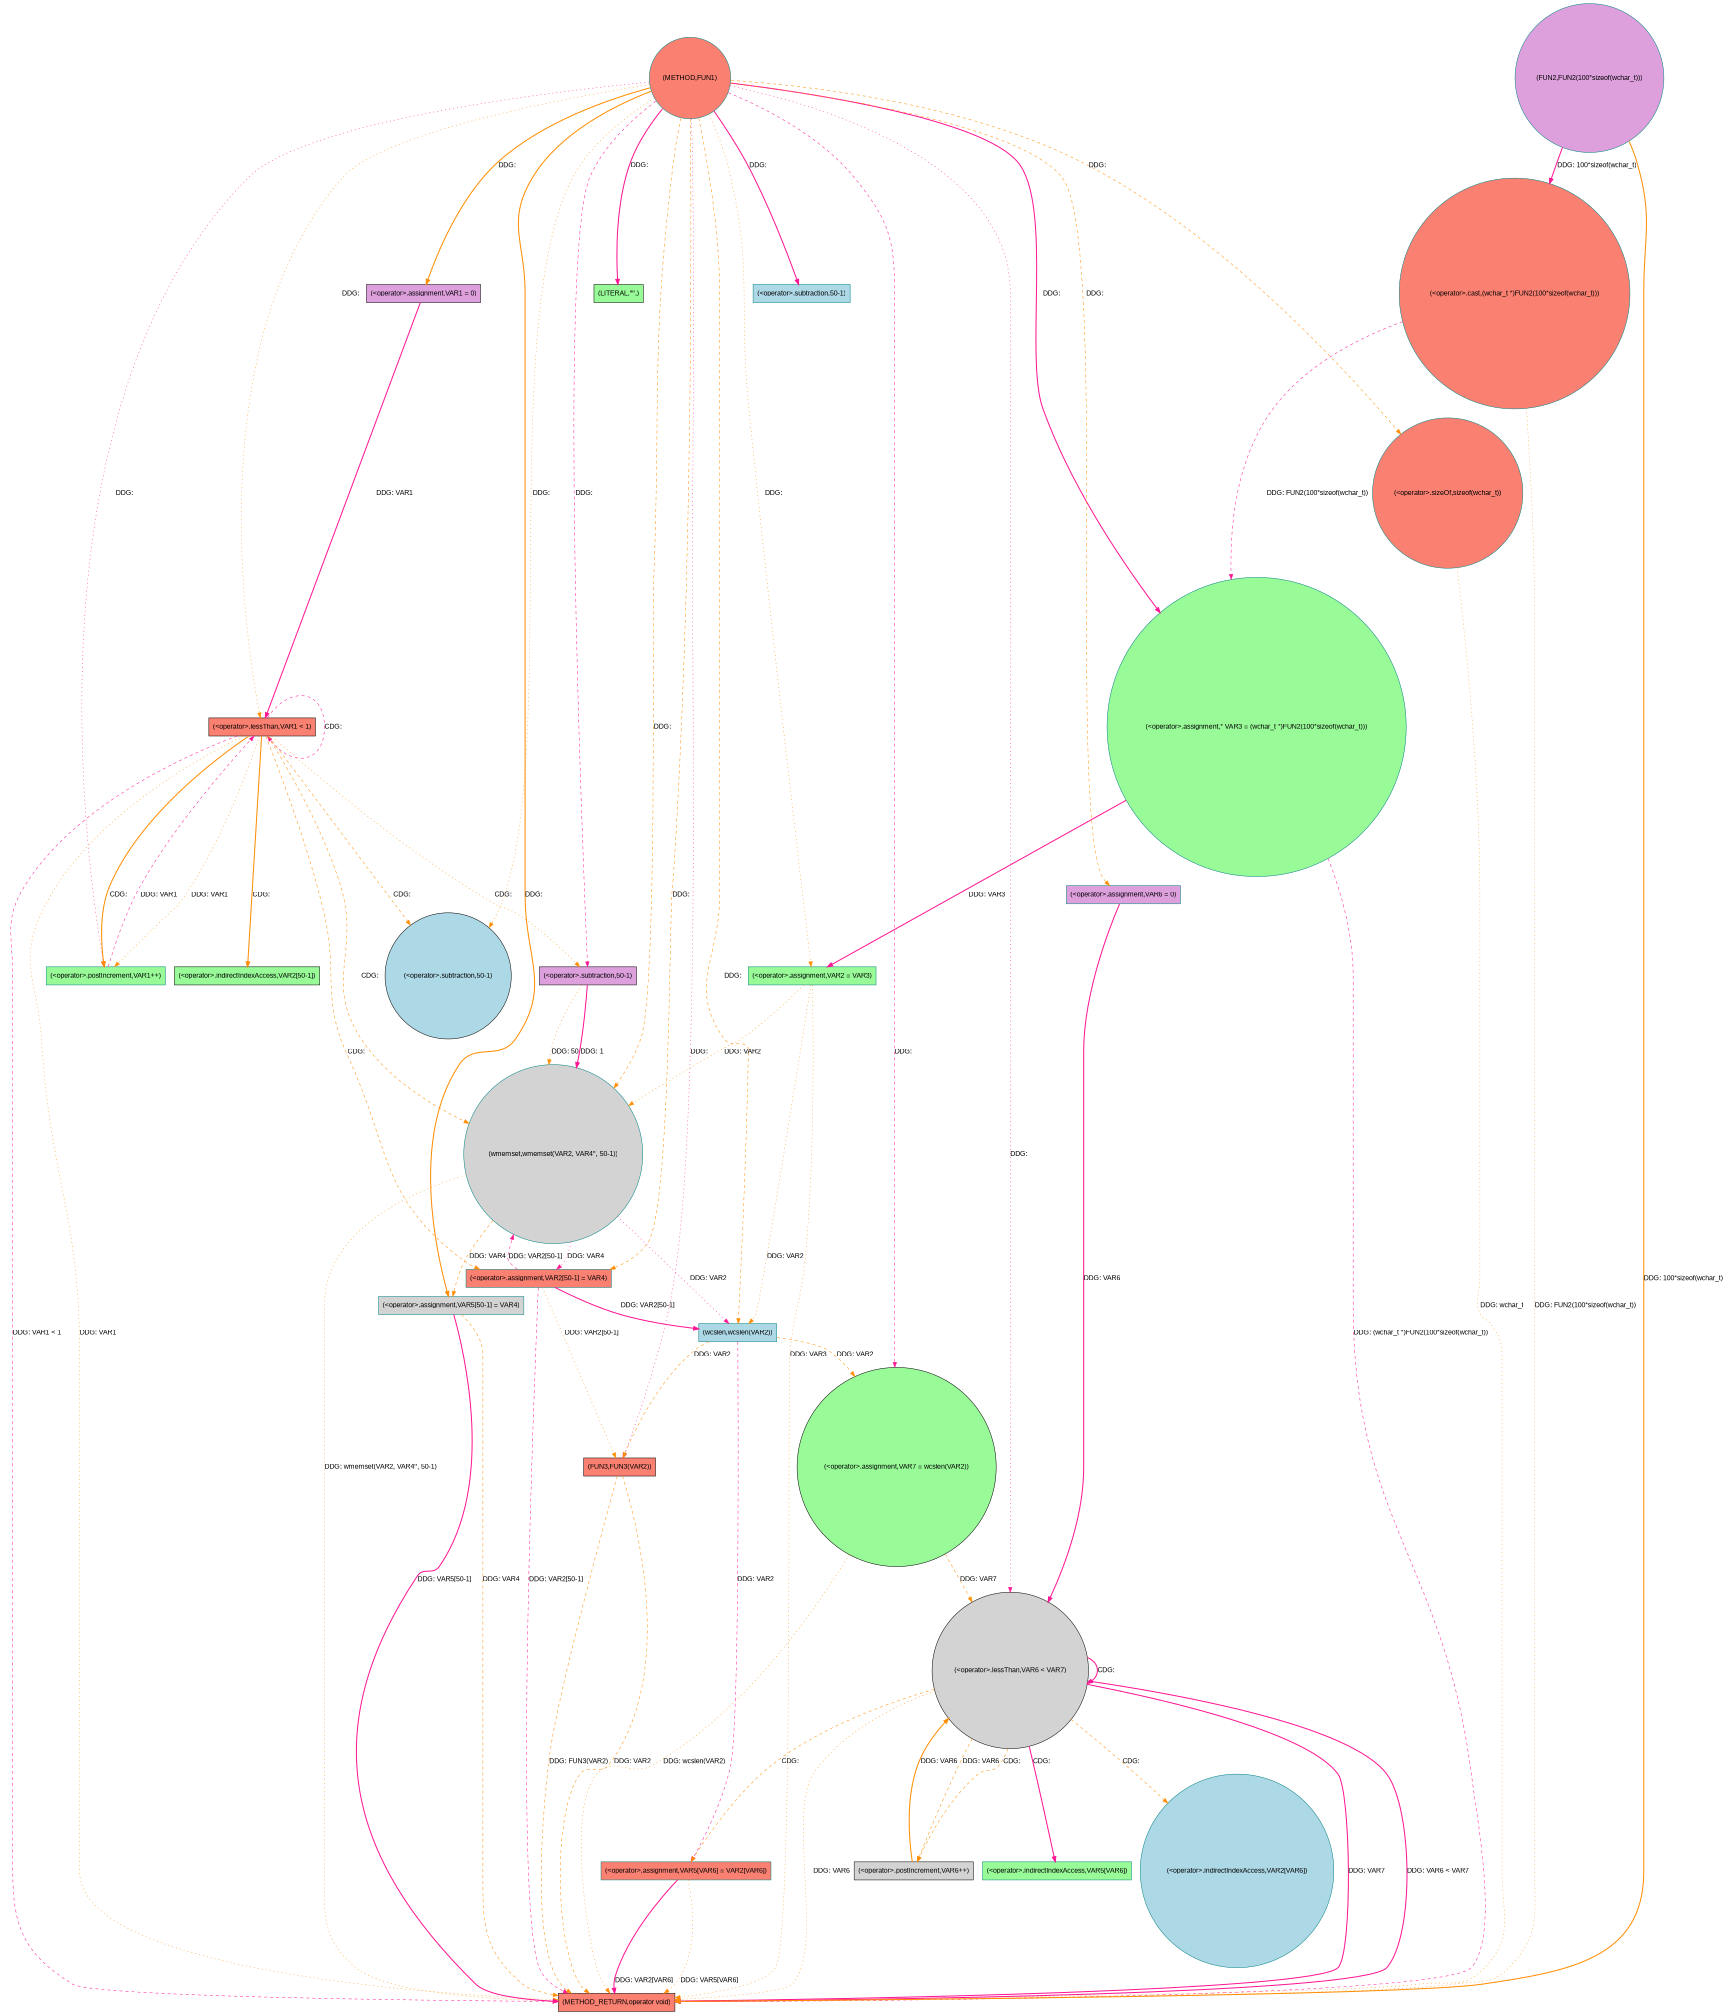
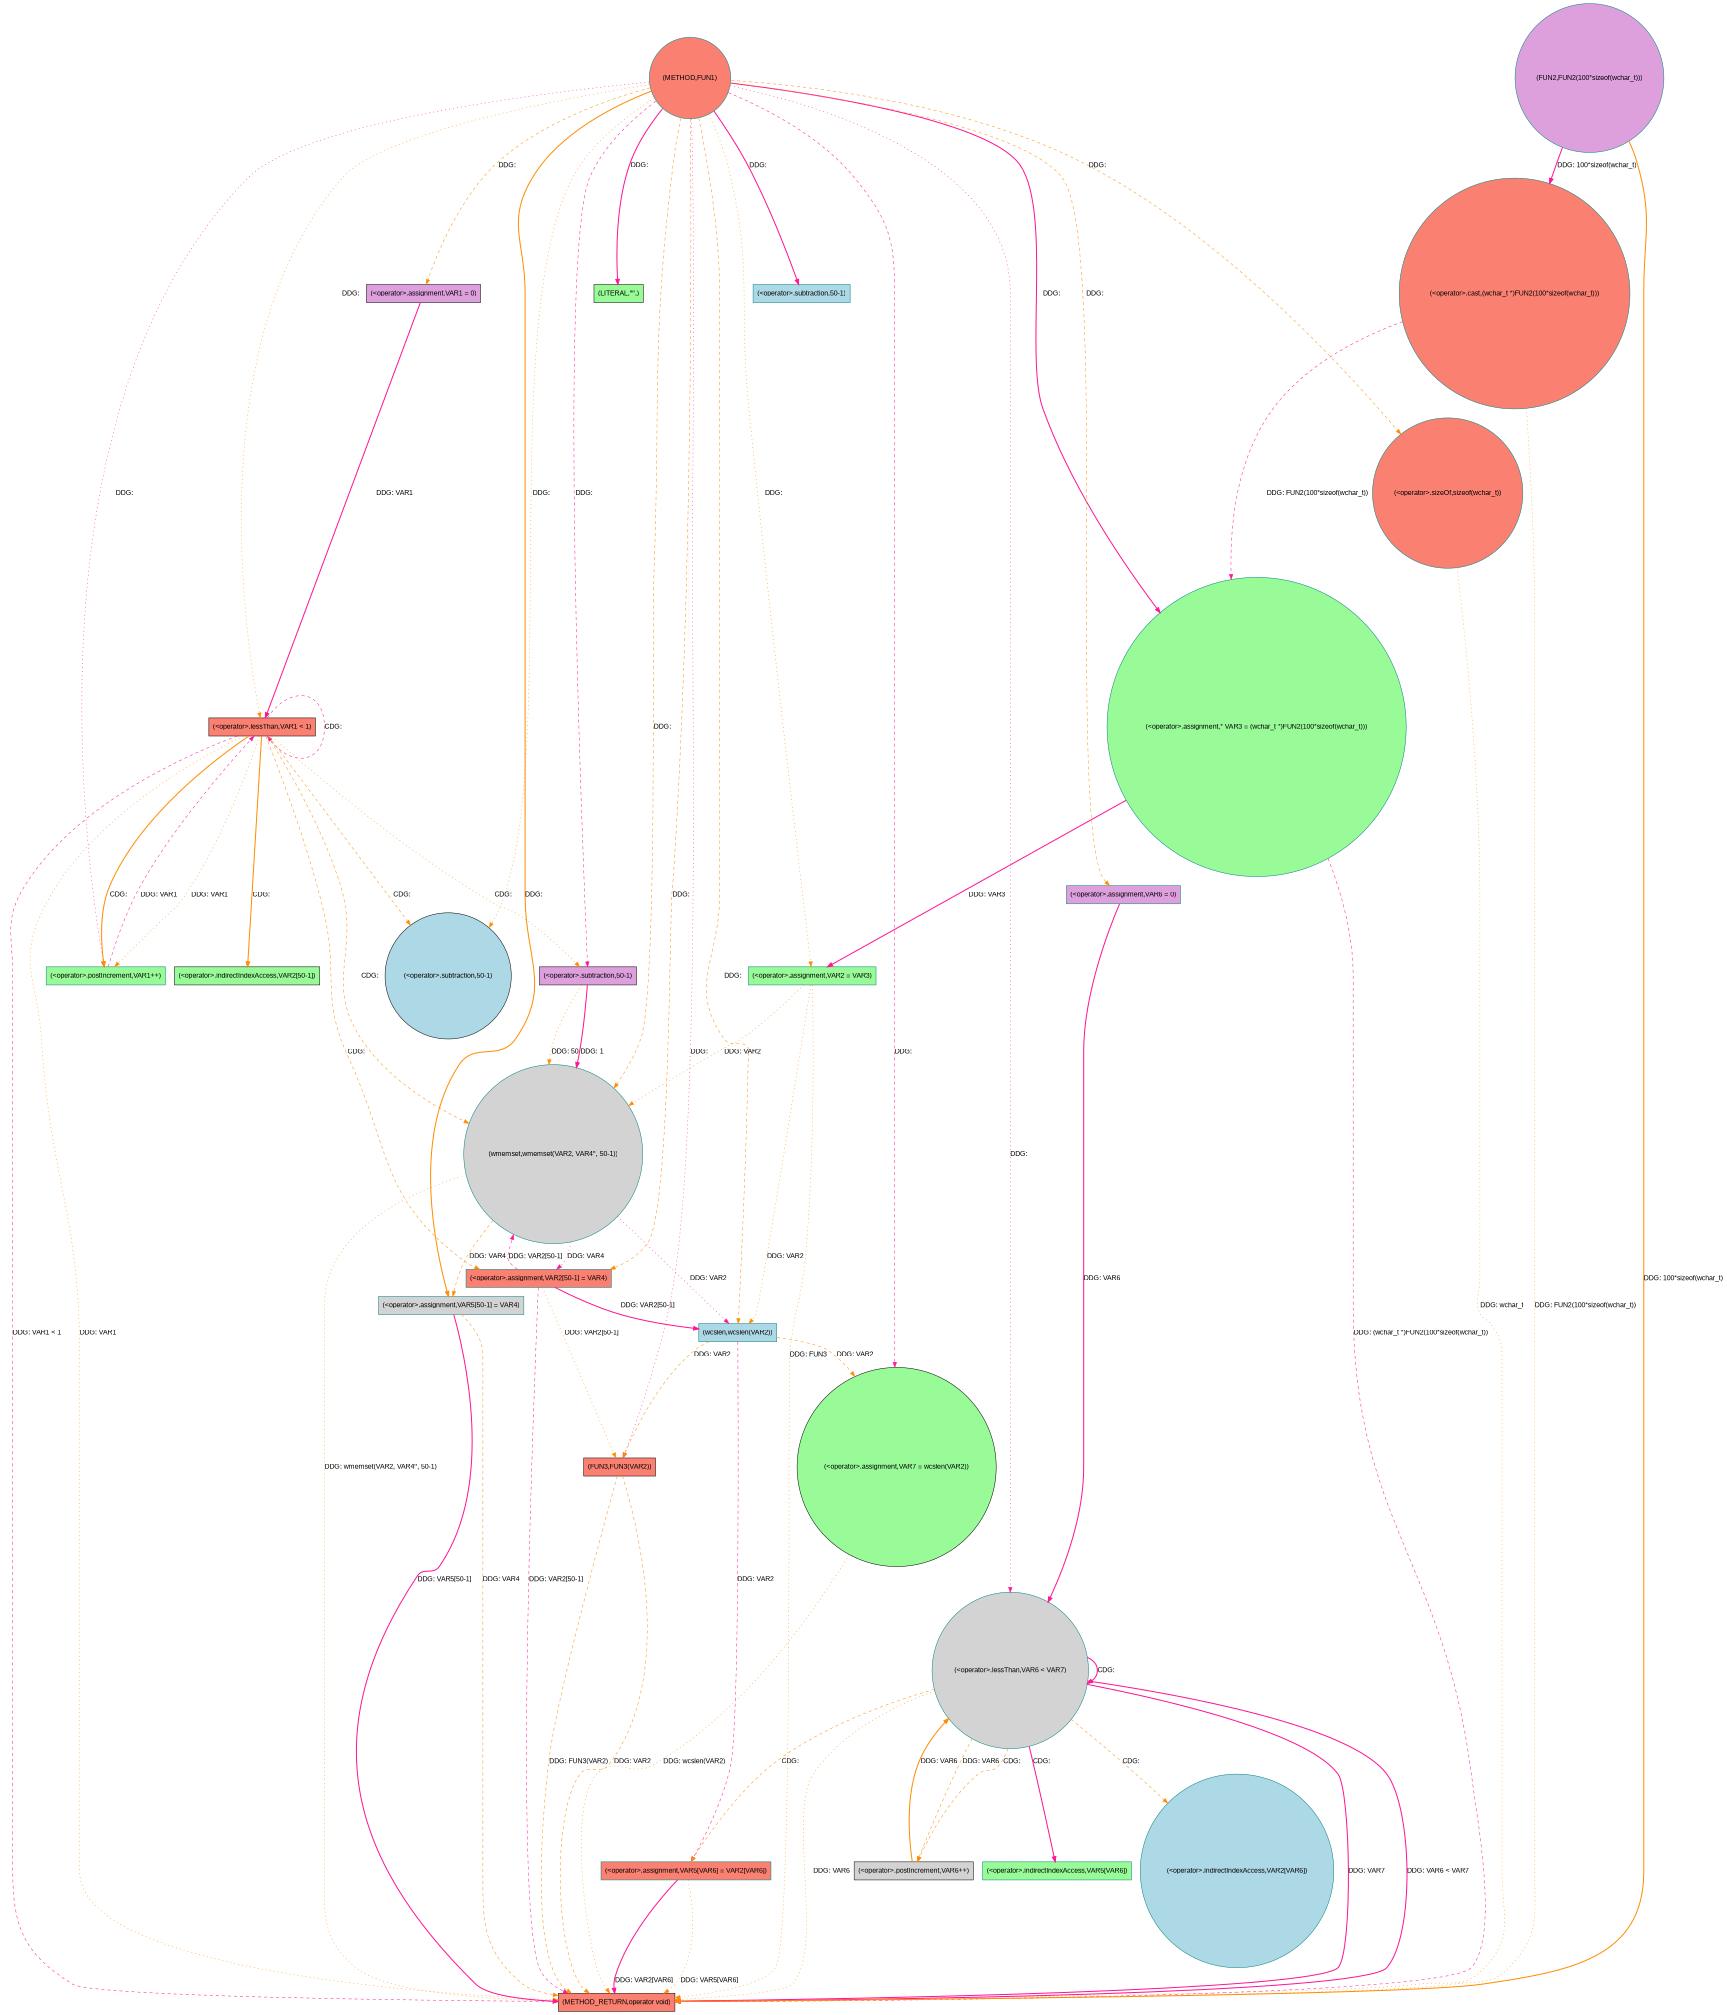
edge "(METHOD,FUN1)" -> "(<operator>.assignment,VAR1 = 0)": style bold -> dashed
edge "(<operator>.assignment,VAR2 = VAR3)" -> "(METHOD_RETURN,operator void)": label "DDG: VAR3" -> "DDG: FUN3"
edge "(<operator>.assignment,VAR7 = wcslen(VAR2))" -> "(<operator>.lessThan,VAR6 < VAR7)": removed, label "DDG: VAR7"
node "(<operator>.lessThan,VAR6 < VAR7)": color black -> teal
